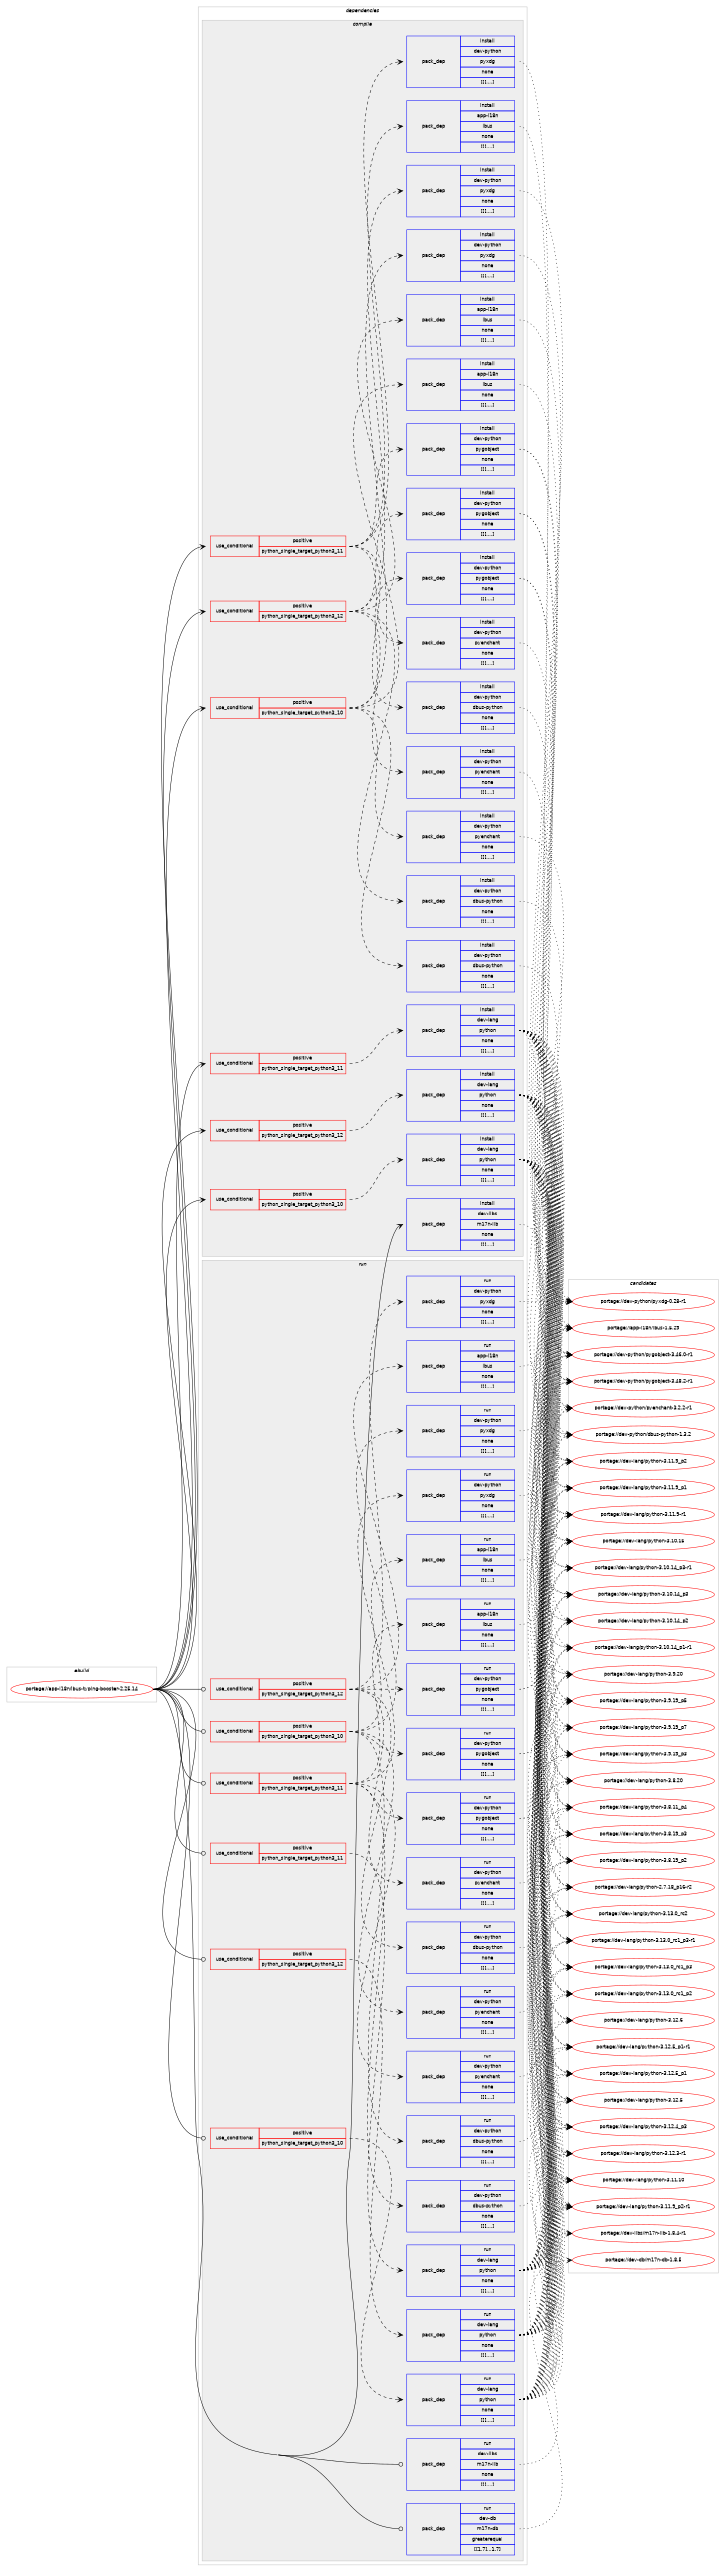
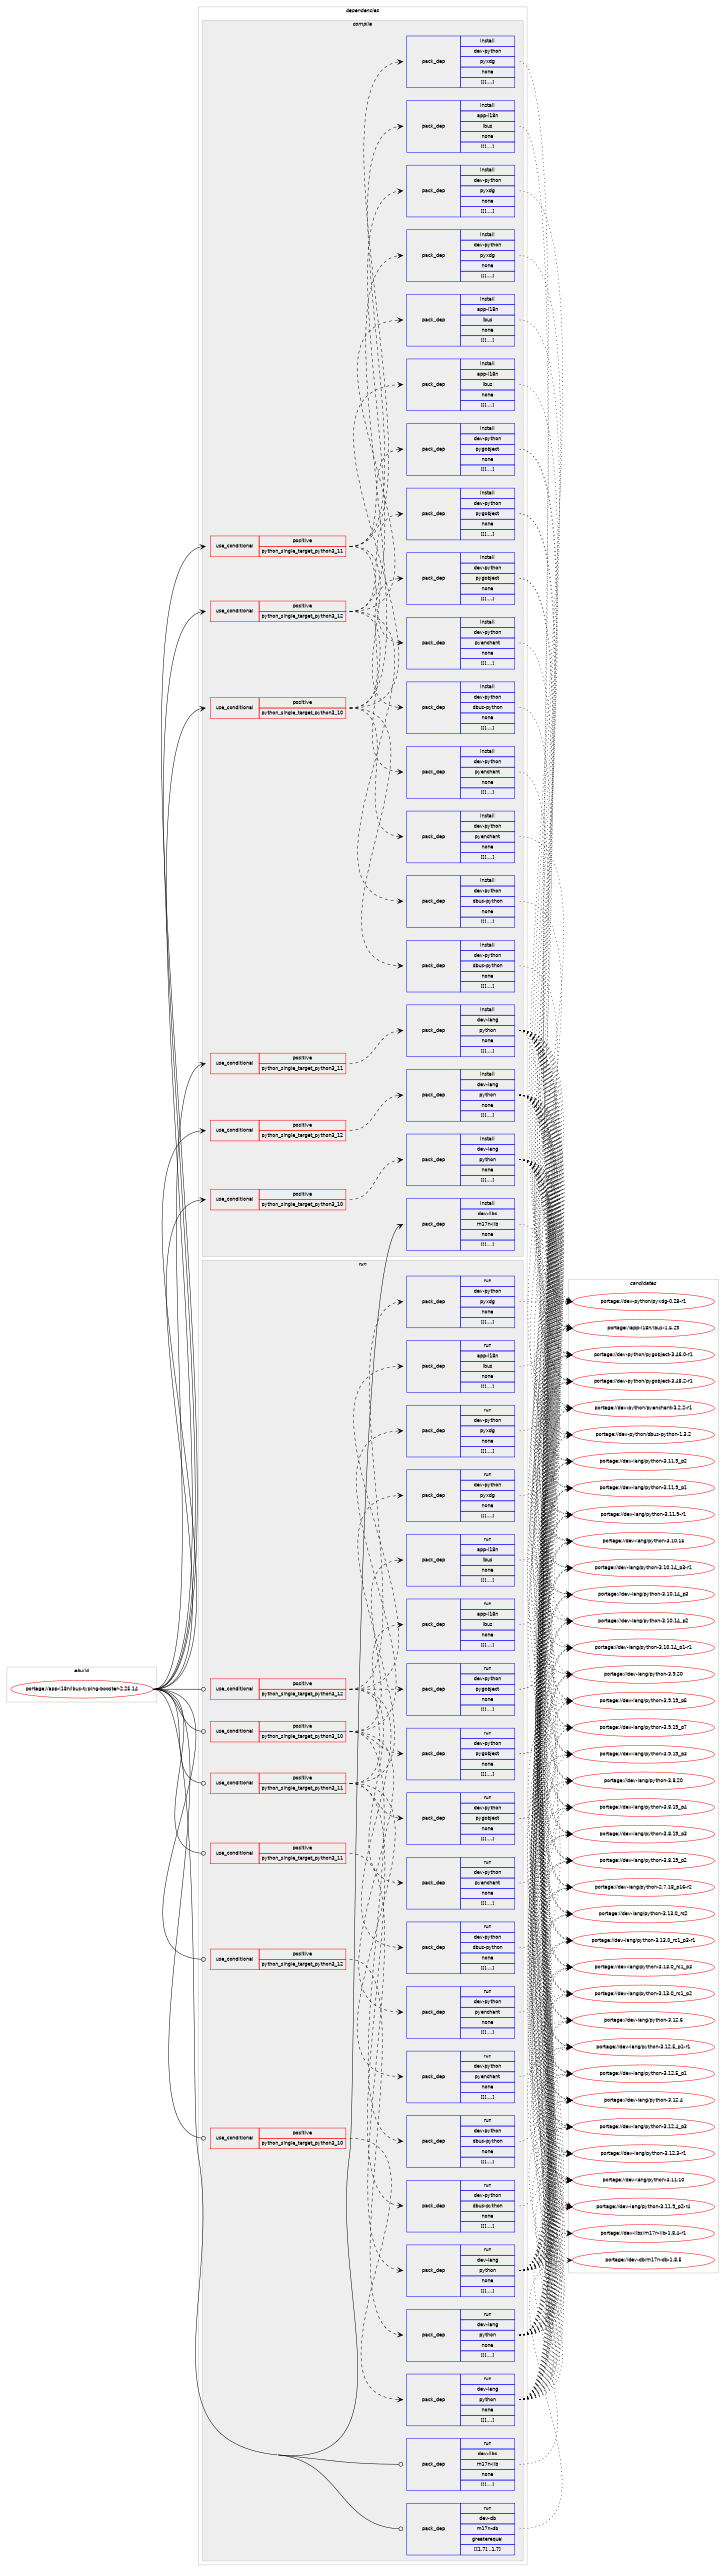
node "portage://dev-lang/python-3.8.11_p4": label "portage://dev-lang/python-3.8.11_p4" -> "portage://dev-lang/python-3.8.19_p4"
node "portage://dev-lang/python-3.12.5": label "portage://dev-lang/python-3.12.5" -> "portage://dev-lang/python-3.12.4"
node "portage://dev-lang/python-3.11.9_p2-r1": label "portage://dev-lang/python-3.11.9_p2-r1" -> "portage://dev-lang/python-3.11.9_p2-r4"
